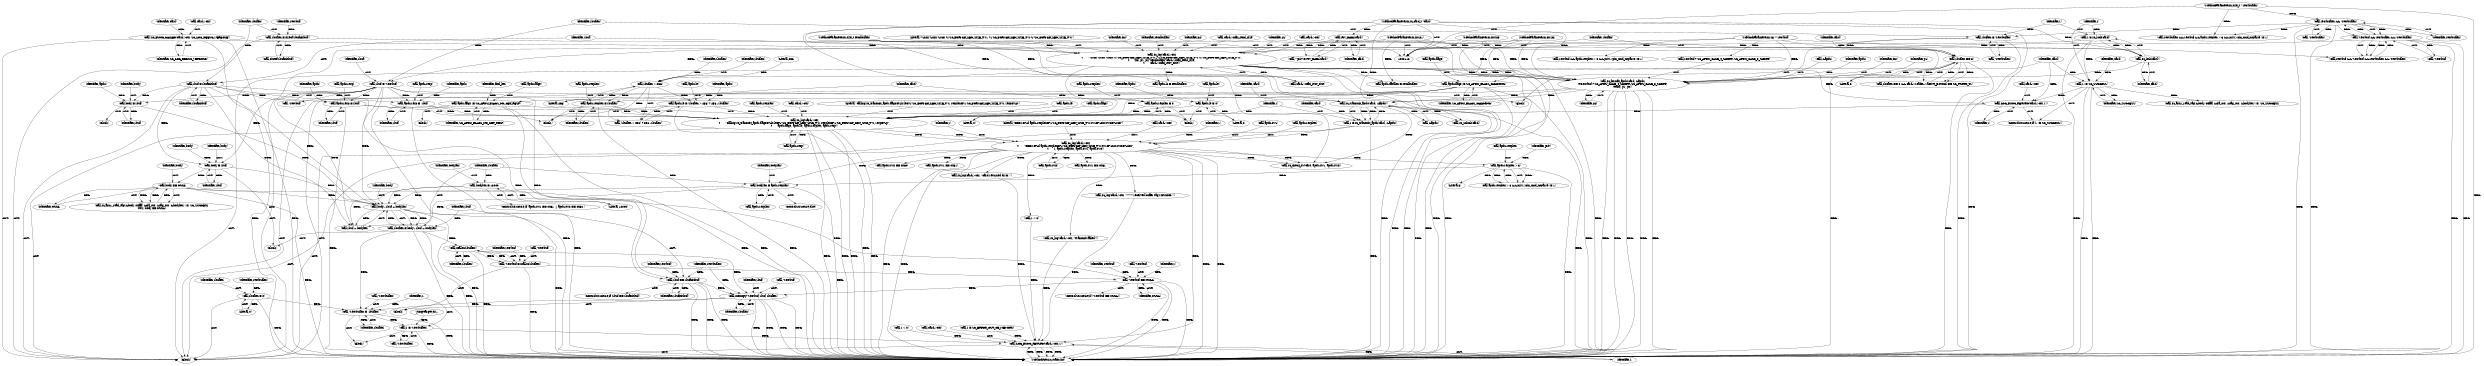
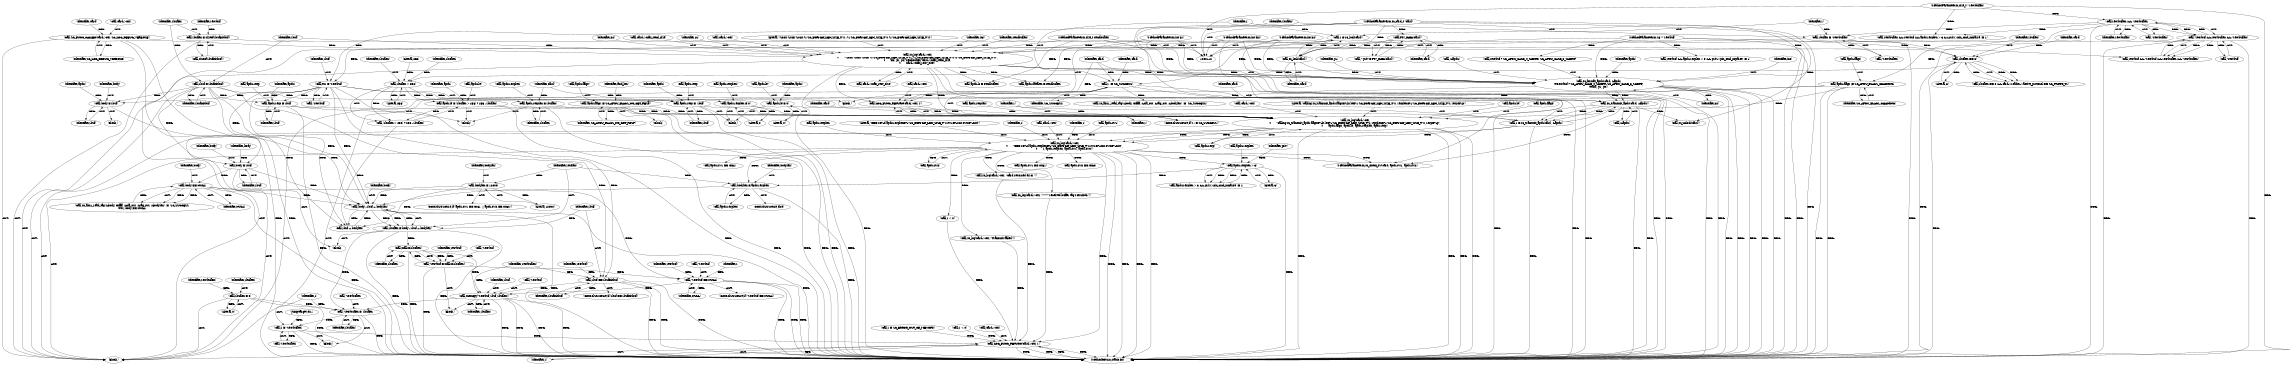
node "(Call,rbuf = *recvbuf)": label "(Call,rbuf = *recvbuf)" -> "(Call,err = *recvbuf)"
node "(Call,sc_check_sw(card, apdu.sw1, apdu.sw2))": label "(Call,sc_check_sw(card, apdu.sw1, apdu.sw2))" -> "(MethodParameterIn,sc_check_sw(card, apdu.sw1, apdu.sw2))"
edge "(Literal,3)" -> "(Call,apdu.resplen > 3)": added, label "AST:"
edge "(Call,bodylen = apdu.resplen)" -> "(Call,rbuf + bodylen)": now "(Call,(rbuflen > 256) ? 256 : rbuflen)" -> "(Call,rbuf + bodylen)"
edge "(Call,rbuf + bodylen)" -> "(Call,body - rbuf + bodylen)": label "AST: " -> "DDG: "
